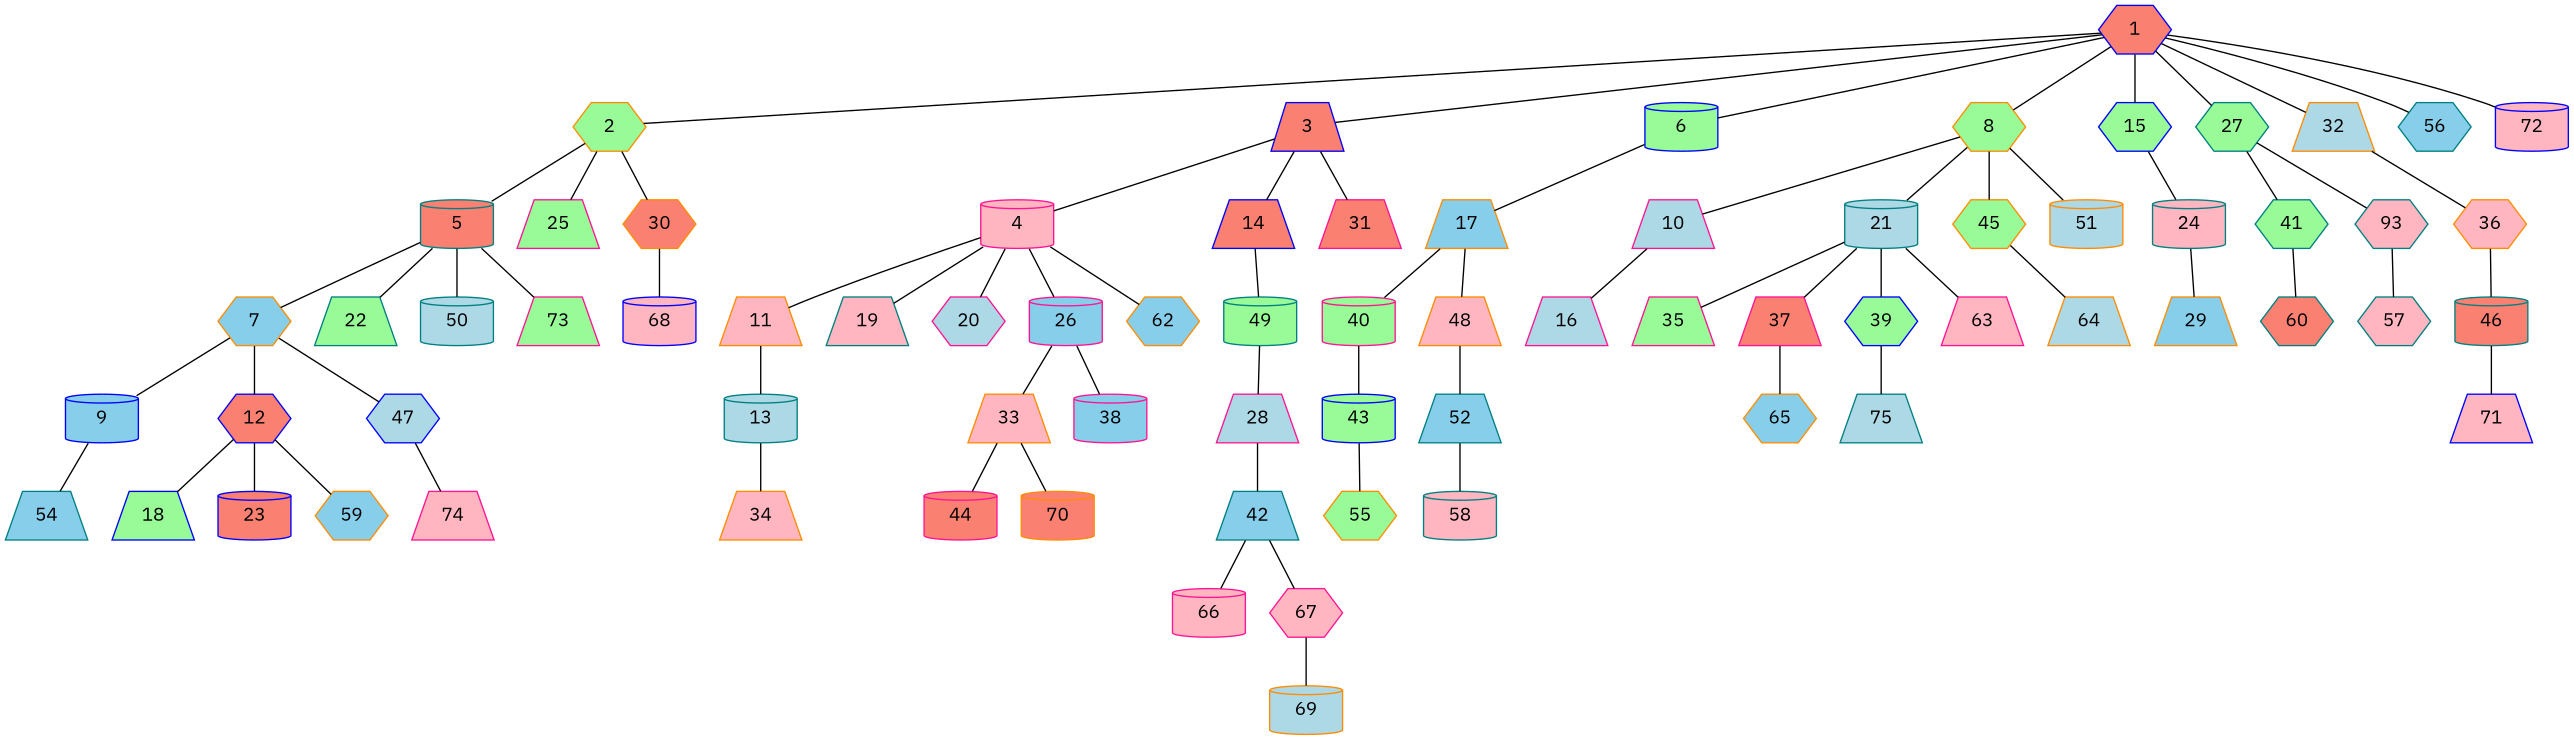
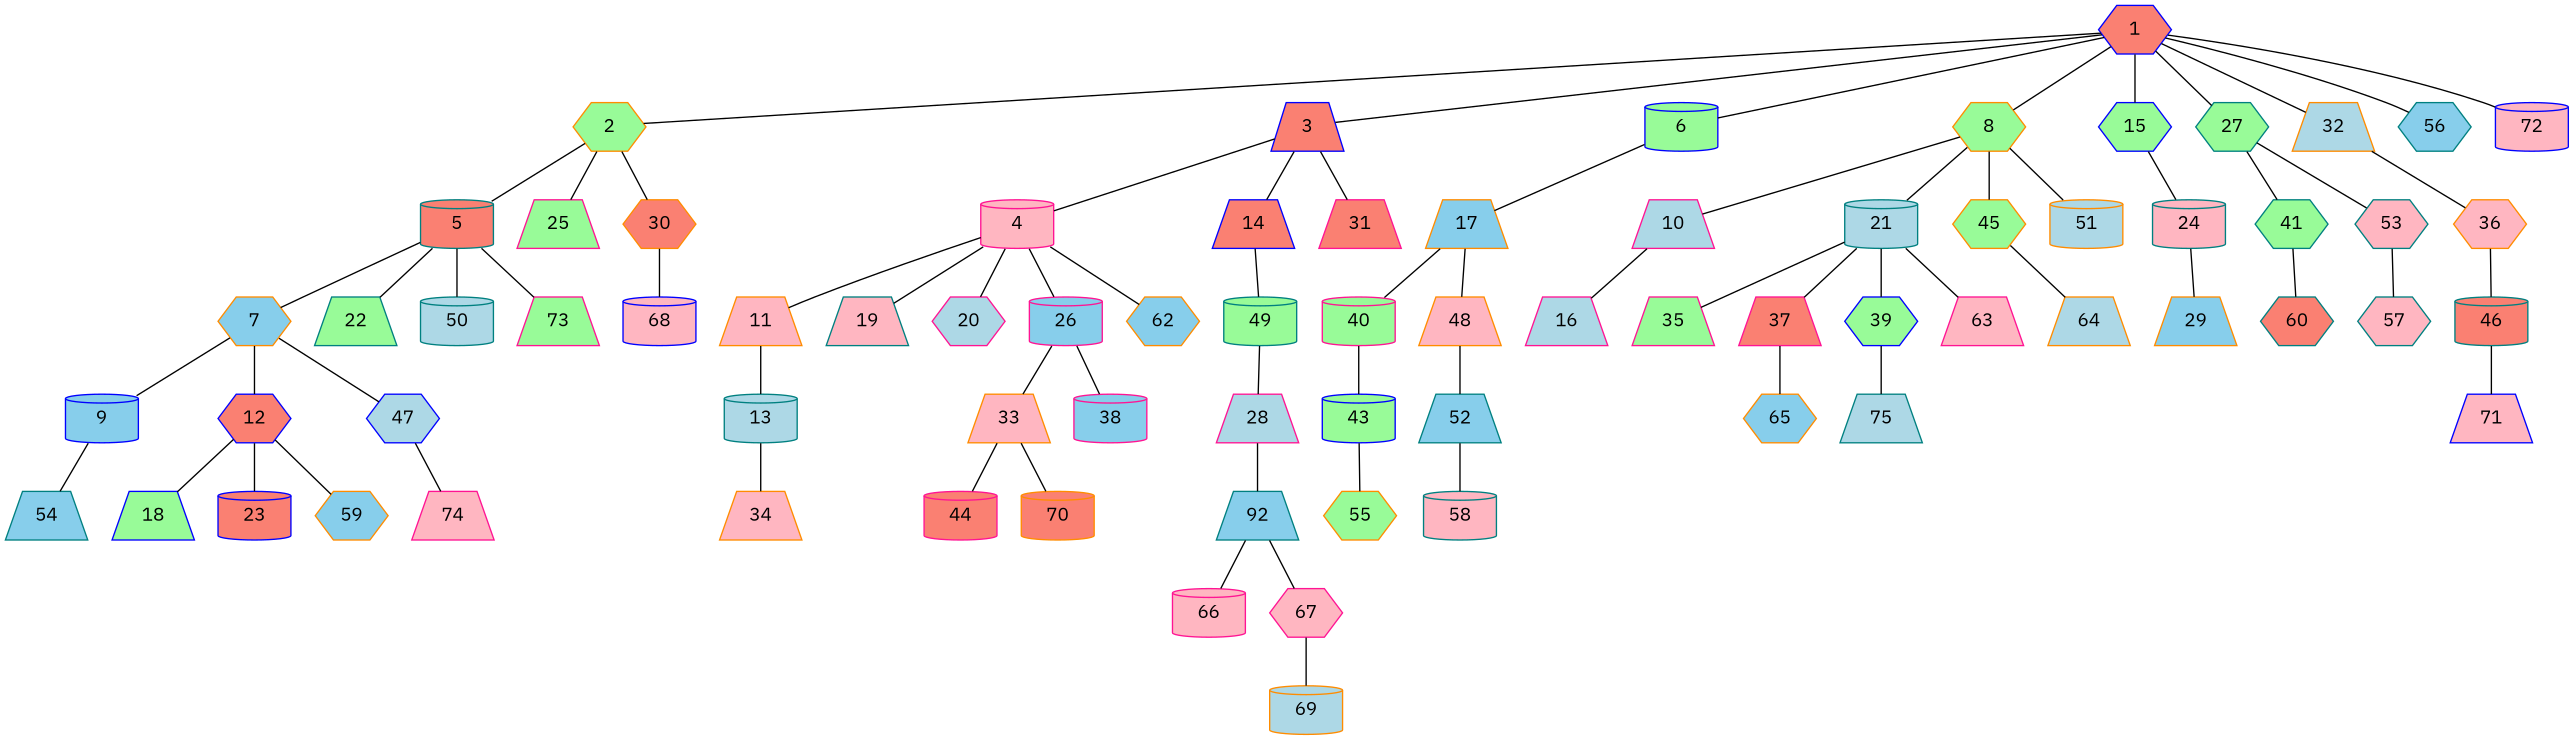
node "93": label "93" -> "53"
node "42": label "42" -> "92"
